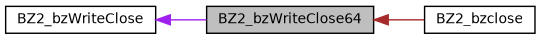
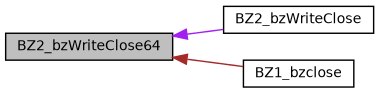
edge "BZ2_bzWriteClose64" -> "BZ2_bzWriteClose": reversed
node "BZ2_bzclose": label "BZ2_bzclose" -> "BZ1_bzclose"
